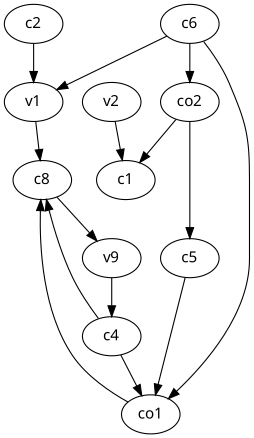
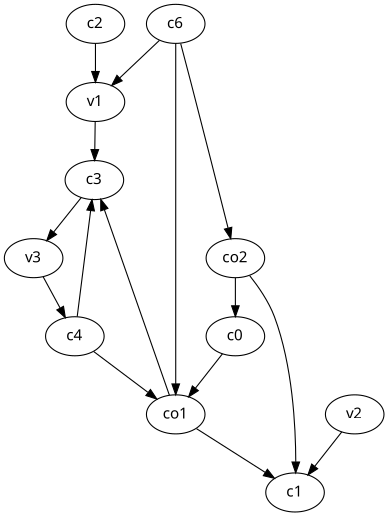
node "c8": label "c8" -> "c3"
node "v9": label "v9" -> "v3"
node "c5": label "c5" -> "c0"
edge "co1" -> "c1": added
